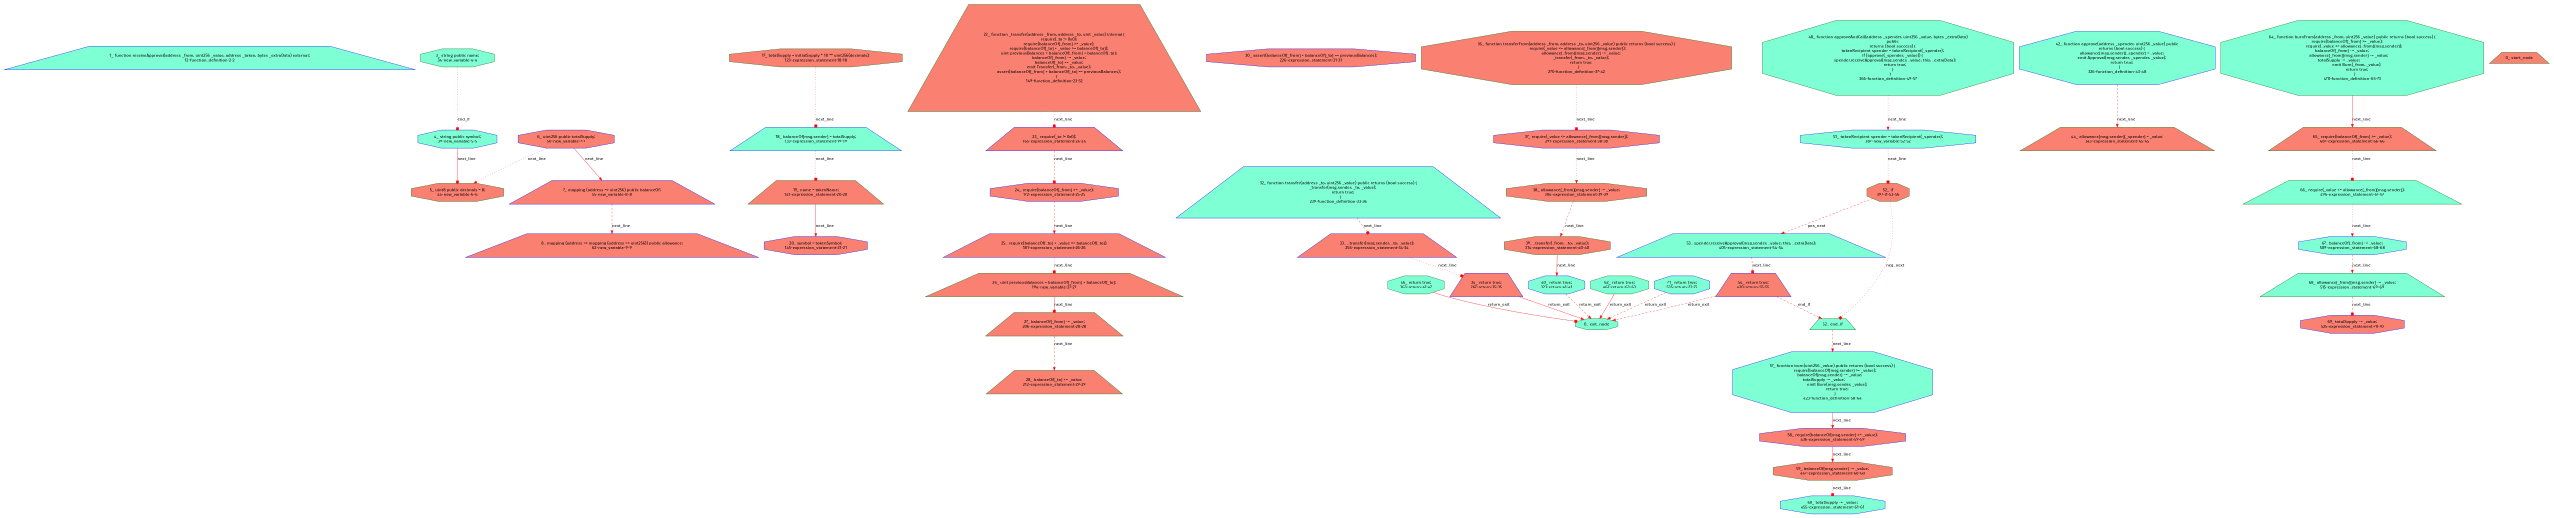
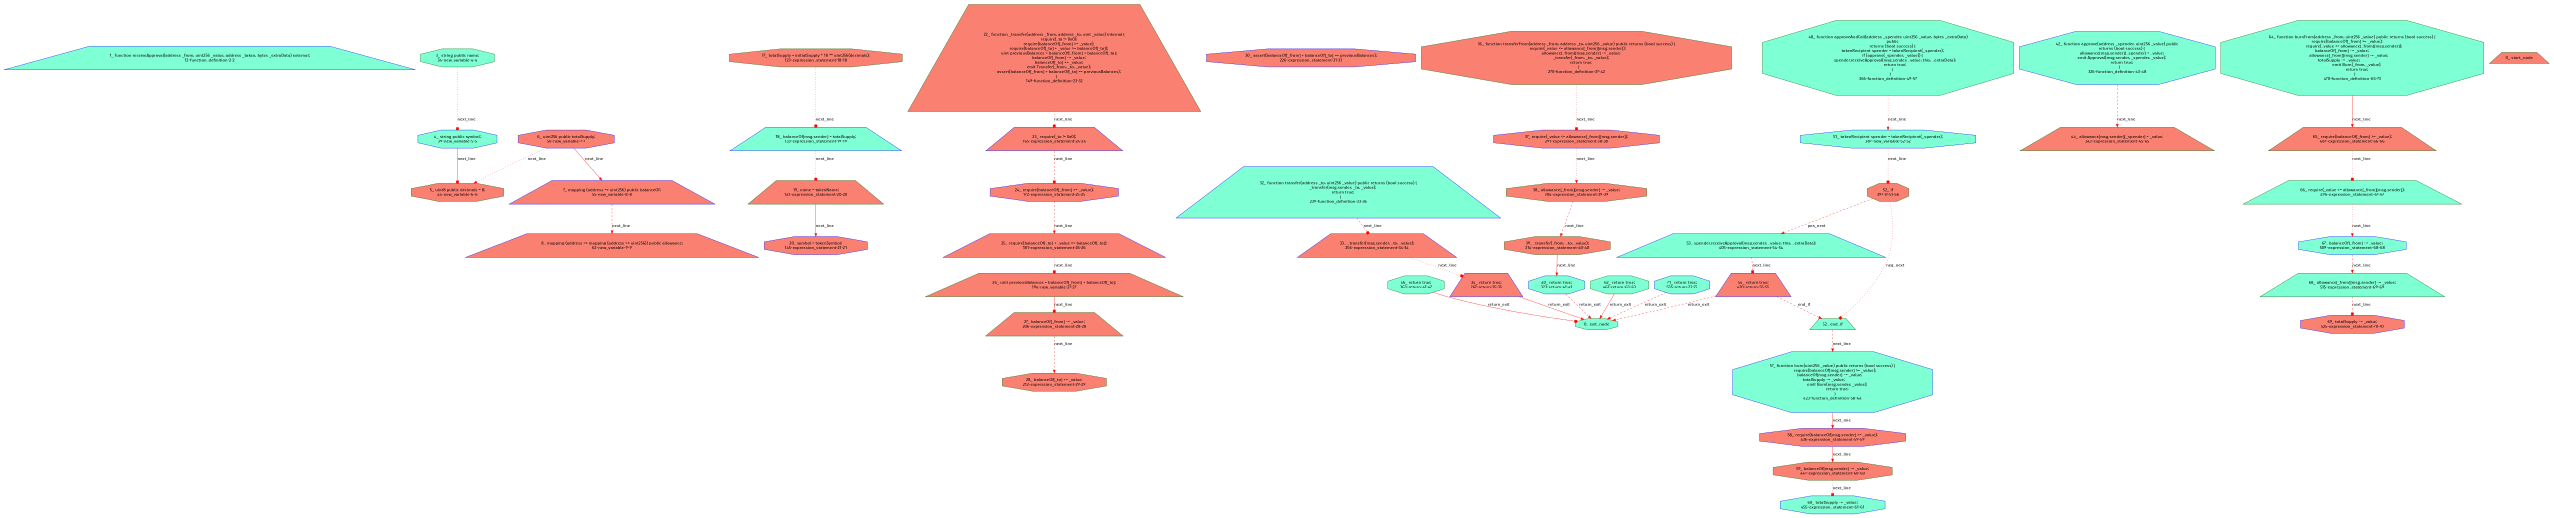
edge "3_ string public name; 34-new_variable-4-4" -> "4_ string public symbol; 39-new_variable-5-5": label "end_if" -> "next_line"
node "52_ if 397-if-53-56": label "52_ if 397-if-53-56" -> "52_ if 397-if-51-56"
node "28_ balanceOf[_to] += _value; 212-expression_statement-29-29": shape trapezium -> octagon
